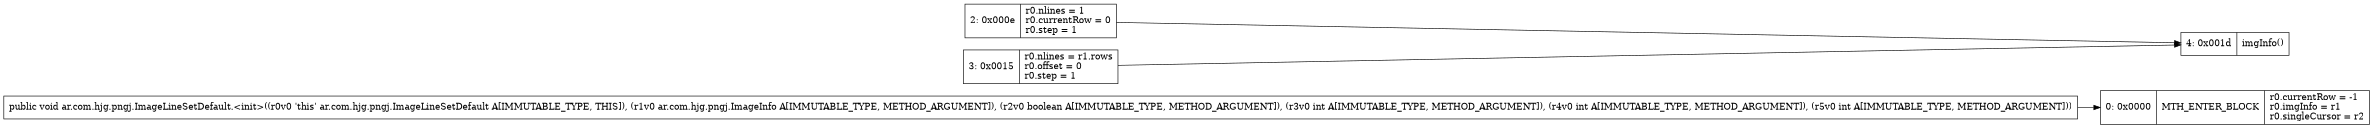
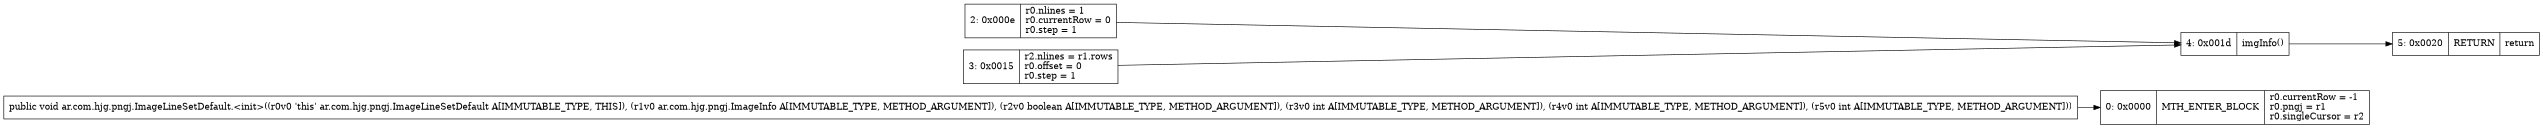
node "5: 0x0020": added
node "3: 0x0015": text "r0.nlines = r1.rows" -> "r2.nlines = r1.rows"
node "0: 0x0000": text "r0.imgInfo = r1" -> "r0.pngj = r1"
